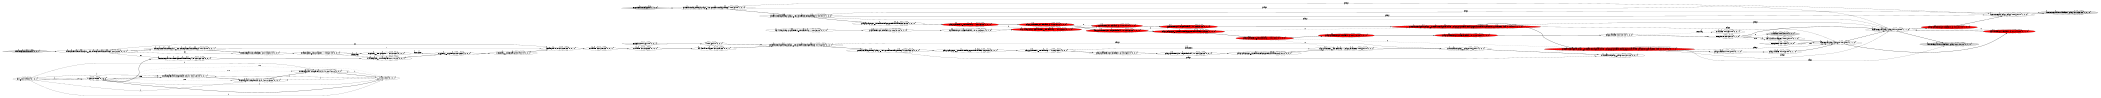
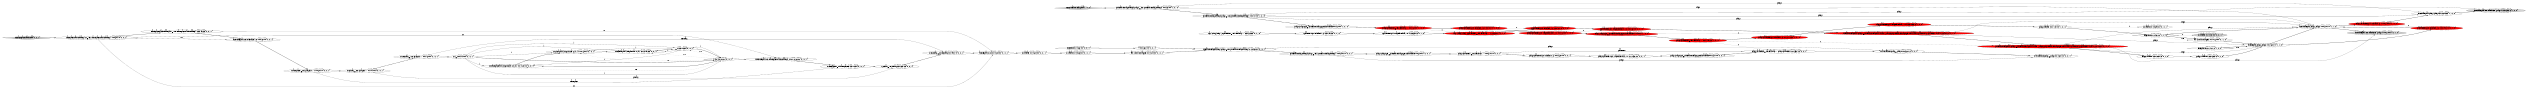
edge "policy0.validate()@@@14@@@['1', '0', '0']" -> "n0.validate()@@@39@@@['0', '0', '1']": label "secondary" -> "0"
edge "n0.primary = new ArrayList<>()@@@7@@@['0', '0', '1']" -> "n1.primary = n0.primary@@@18@@@['0', '0', '1']": label "namespaces" -> "primary"
node "n1.primary = n0.primary@@@18@@@['0', '0', '1']": shape diamond -> ellipse
node "n0.secondary = new ArrayList<>()@@@8@@@['0', '0', '1']": added
